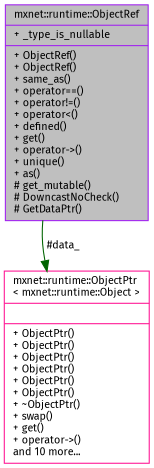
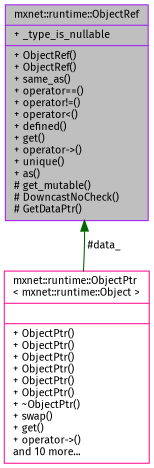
edge "mxnet::runtime::ObjectRef" -> "mxnet::runtime::ObjectPtr": reversed
